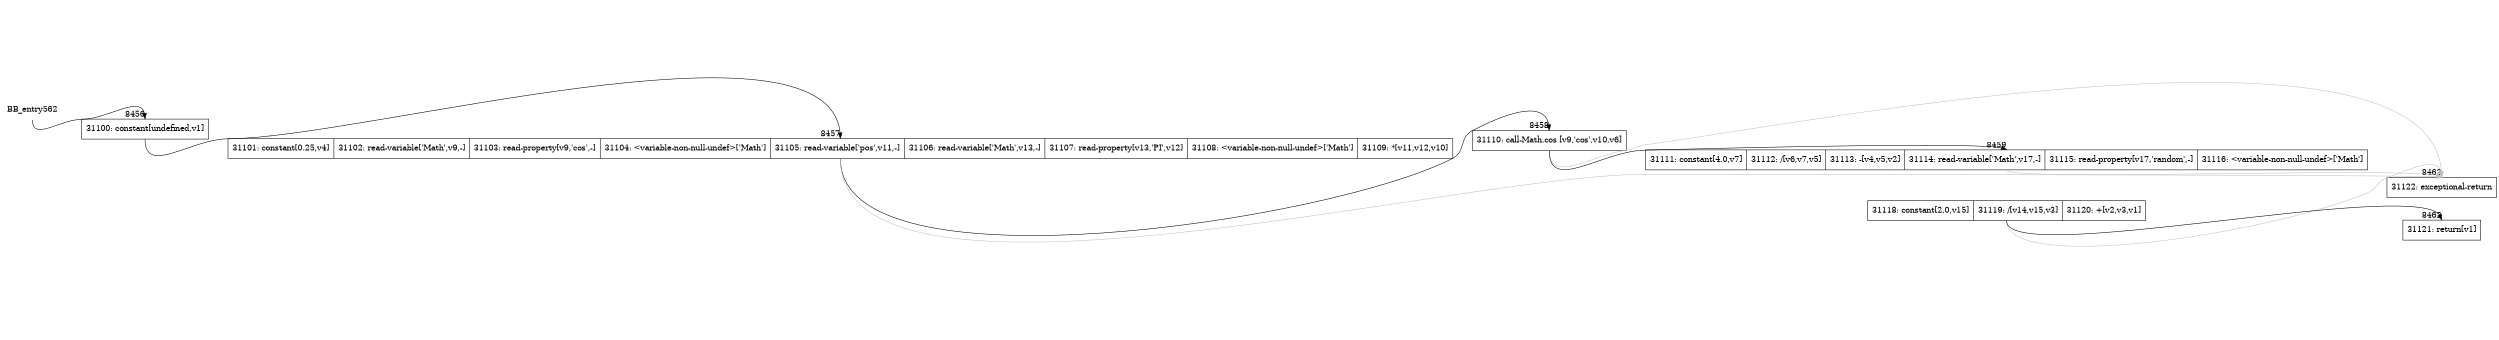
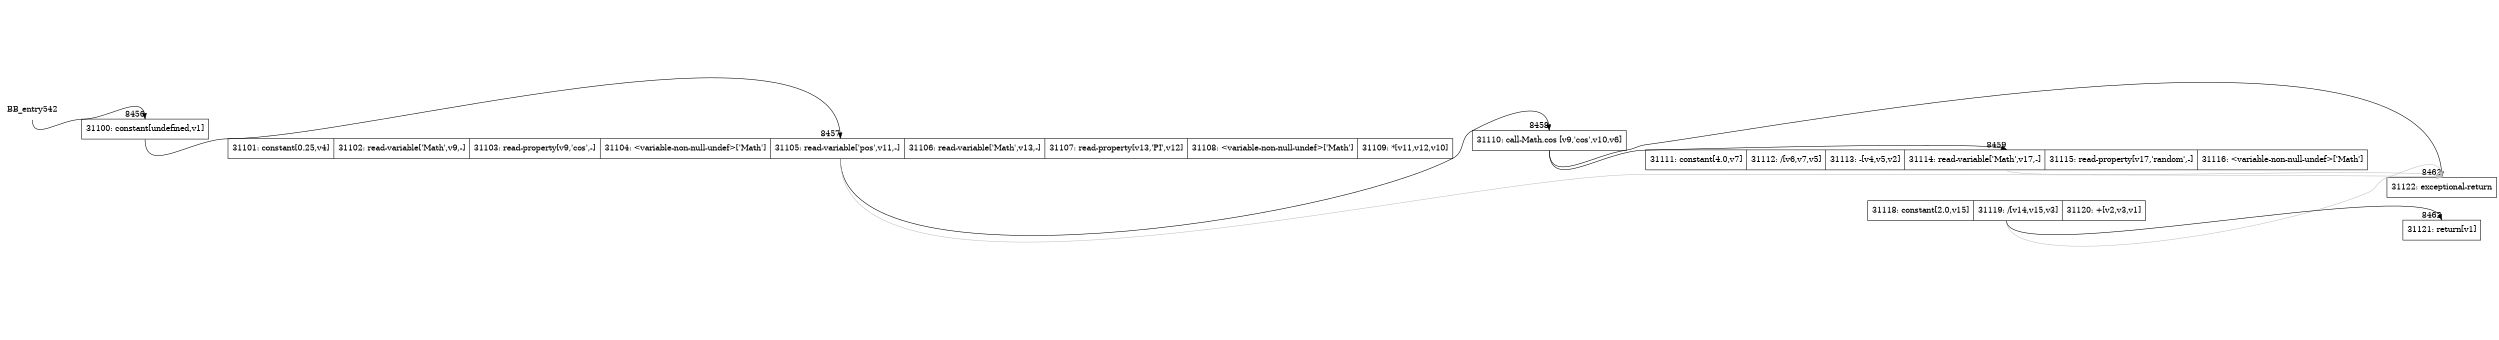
edge "31110: call-Math.cos [v9,'cos',v10,v6]" -> "31122: exceptional-return": color gray -> black
node "BB_entry562": label "BB_entry562" -> "BB_entry542"
